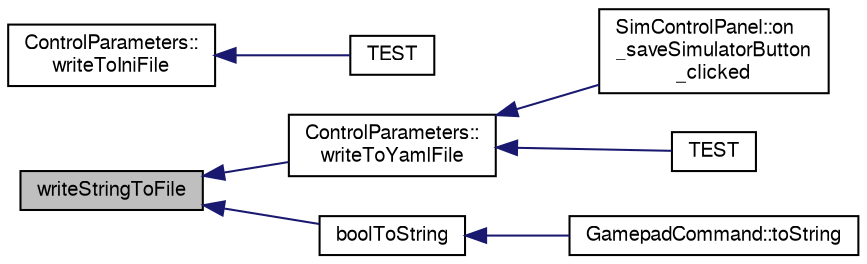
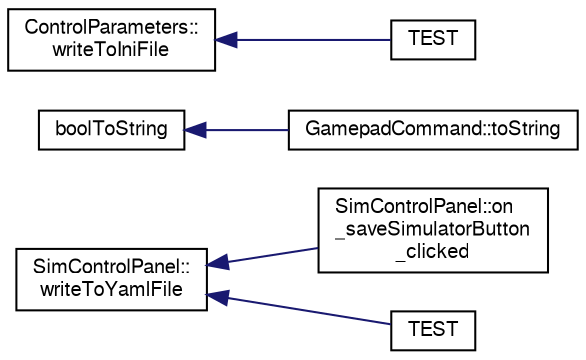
node "ControlParameters:: writeToYamlFile": label "ControlParameters:: writeToYamlFile" -> "SimControlPanel:: writeToYamlFile"
node "writeStringToFile": removed
